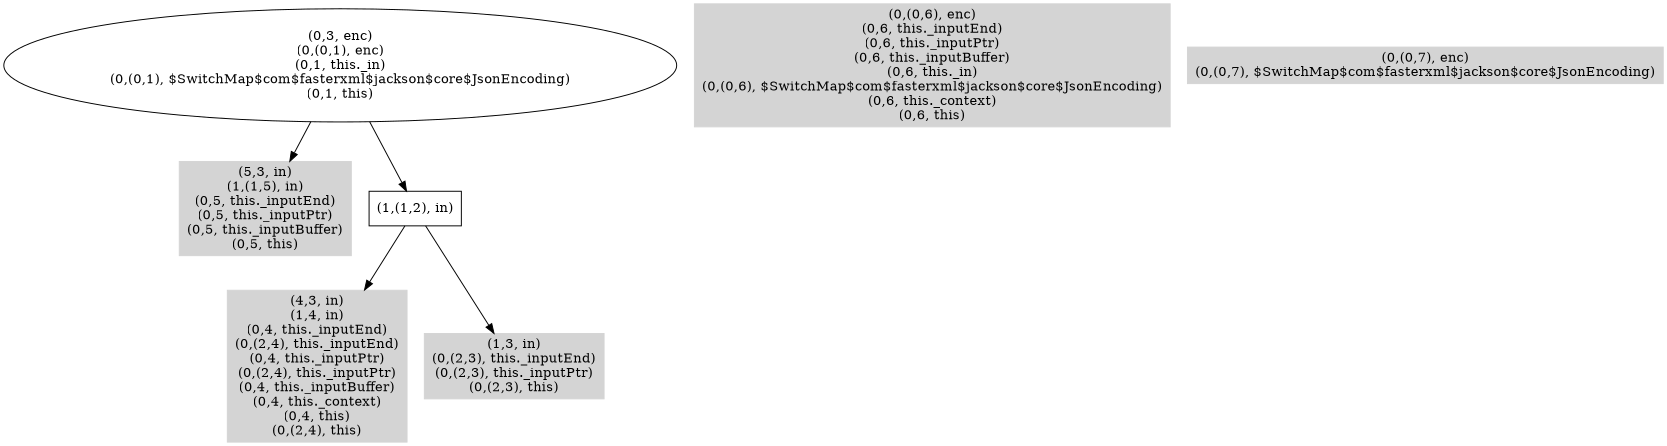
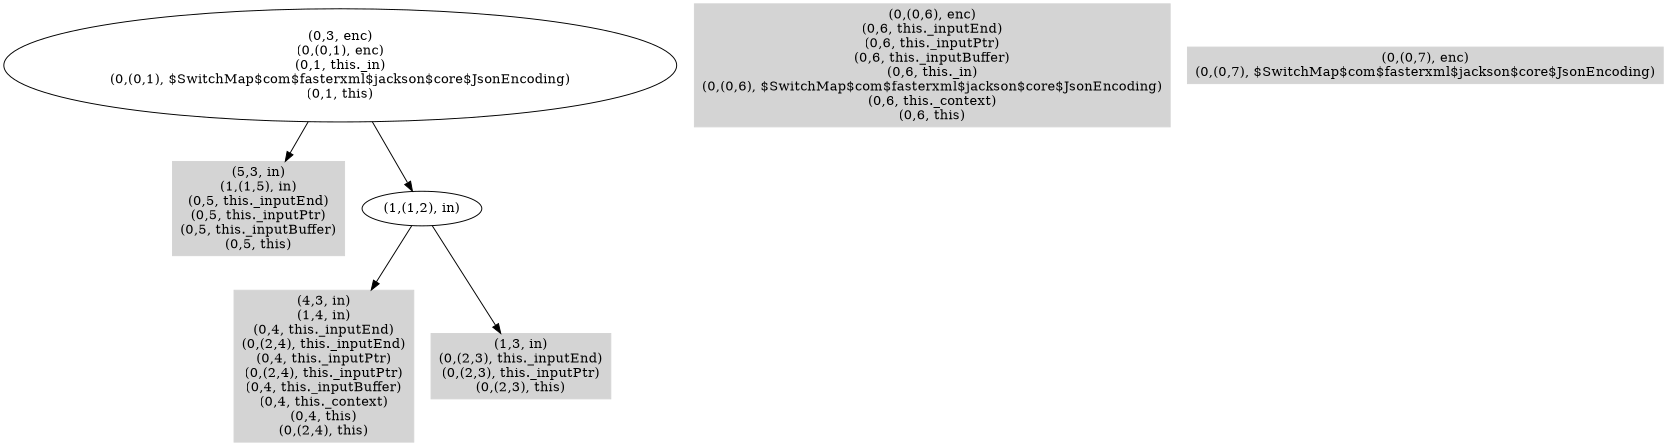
node "(1,(1,2), in)": shape box -> ellipse
